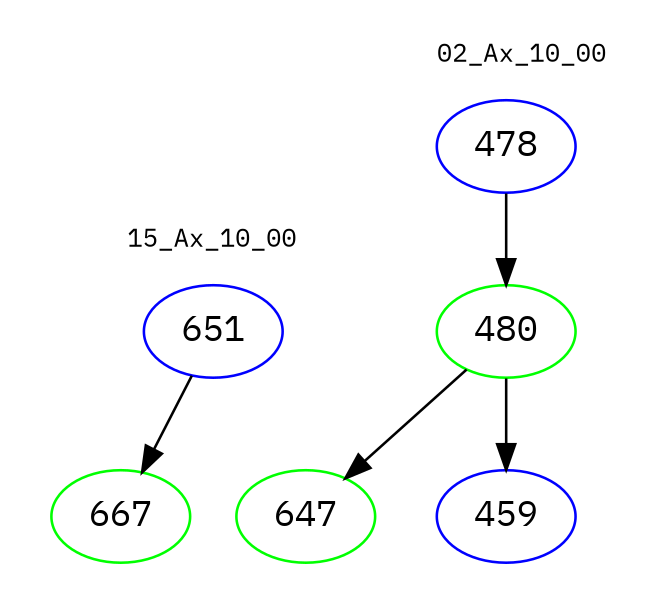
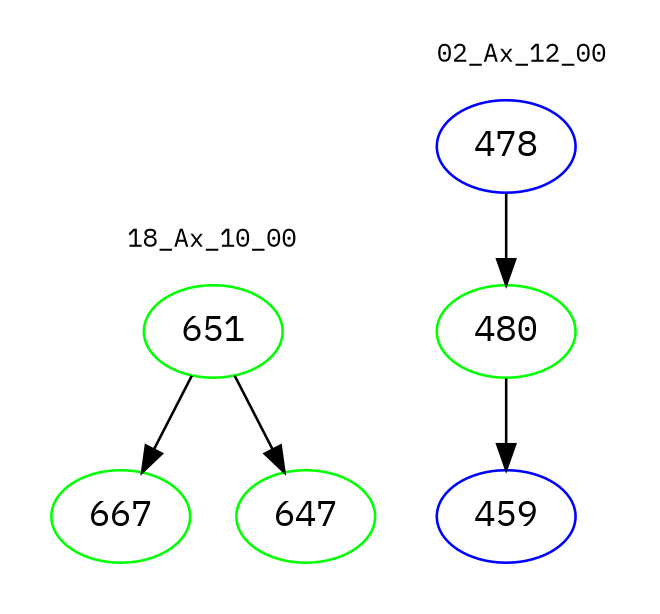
cluster "02_Ax_10_00": label "02_Ax_10_00" -> "02_Ax_12_00"
cluster "15_Ax_10_00": label "15_Ax_10_00" -> "18_Ax_10_00"
node "651": color blue -> green
edge "480" -> "647": now "651" -> "647"
